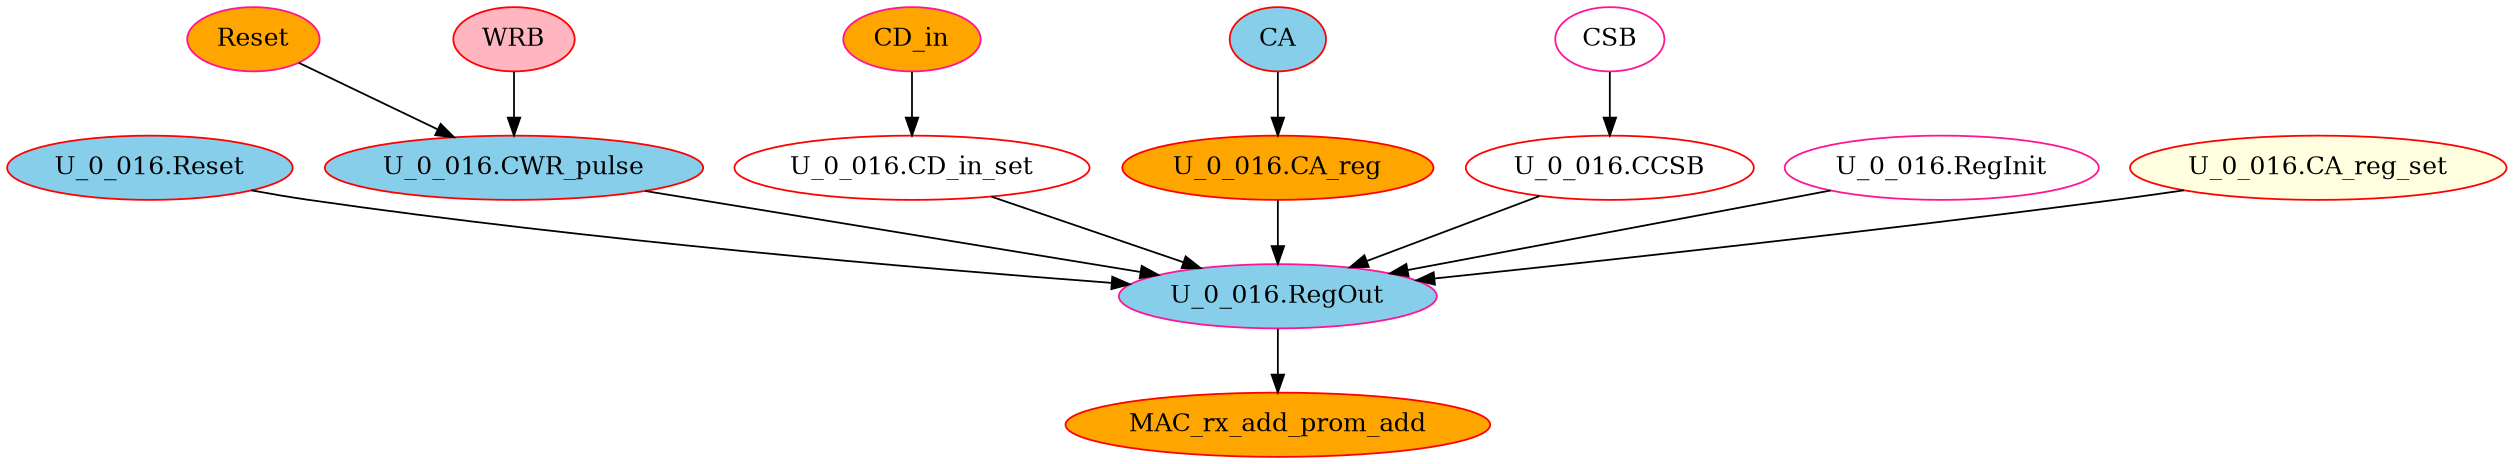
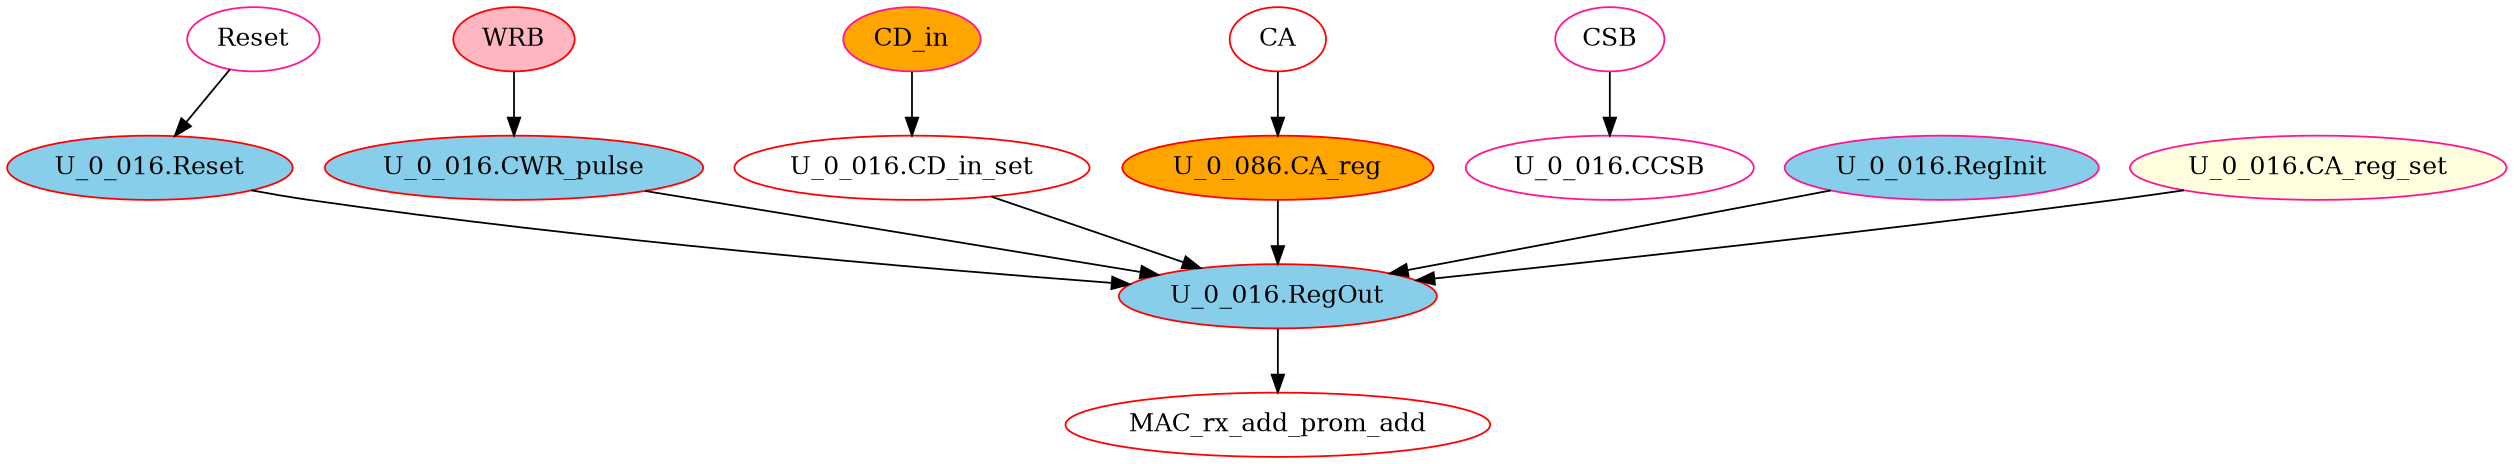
node "Reset": fillcolor orange -> white
node "CA": fillcolor skyblue -> white
edge "Reset" -> "U_0_016.CWR_pulse": now "Reset" -> "U_0_016.Reset"
node "U_0_016.CA_reg": label "U_0_016.CA_reg" -> "U_0_086.CA_reg"
node "U_0_016.CCSB": color red -> deeppink
node "U_0_016.RegInit": fillcolor white -> skyblue
node "U_0_016.CA_reg_set": color red -> deeppink
edge "U_0_016.CCSB" -> "U_0_016.RegOut": removed
node "U_0_016.RegOut": color deeppink -> red
node "MAC_rx_add_prom_add": fillcolor orange -> white
